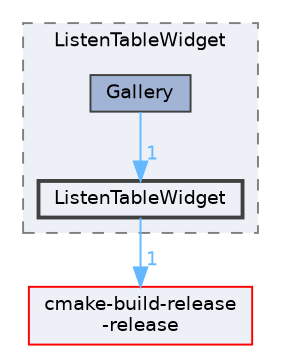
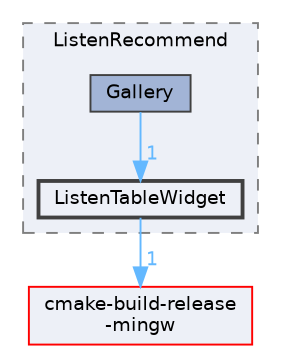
cluster "ListenTableWidget": label "ListenTableWidget" -> "ListenRecommend"
node "cmake-build-release -release": label "cmake-build-release -release" -> "cmake-build-release -mingw"
